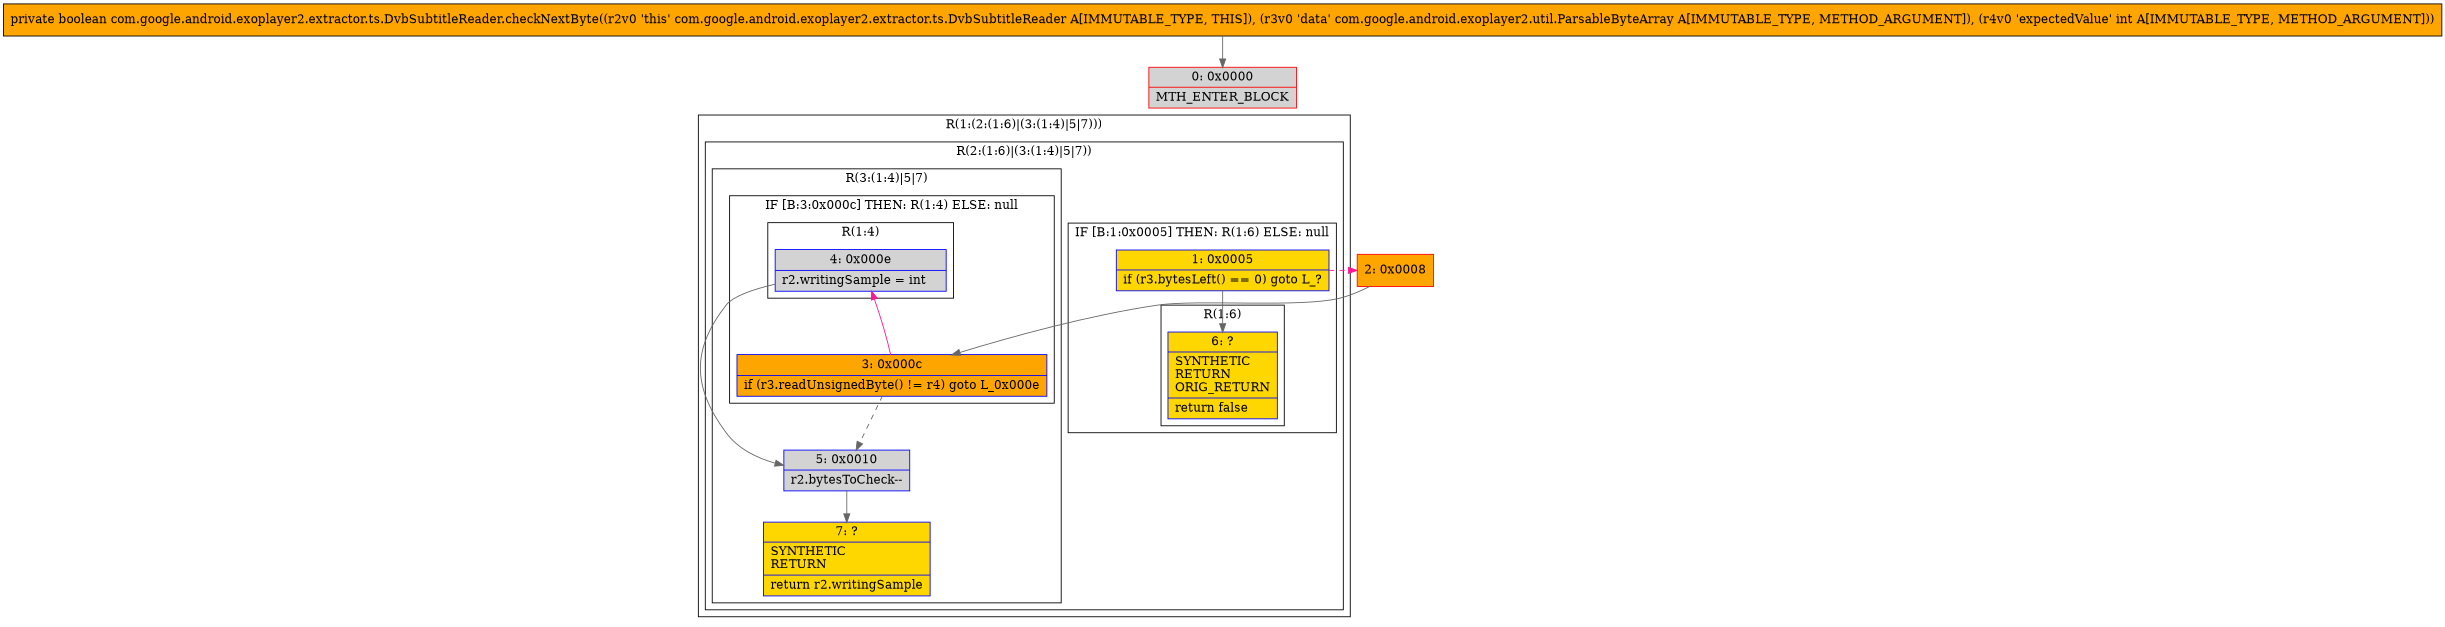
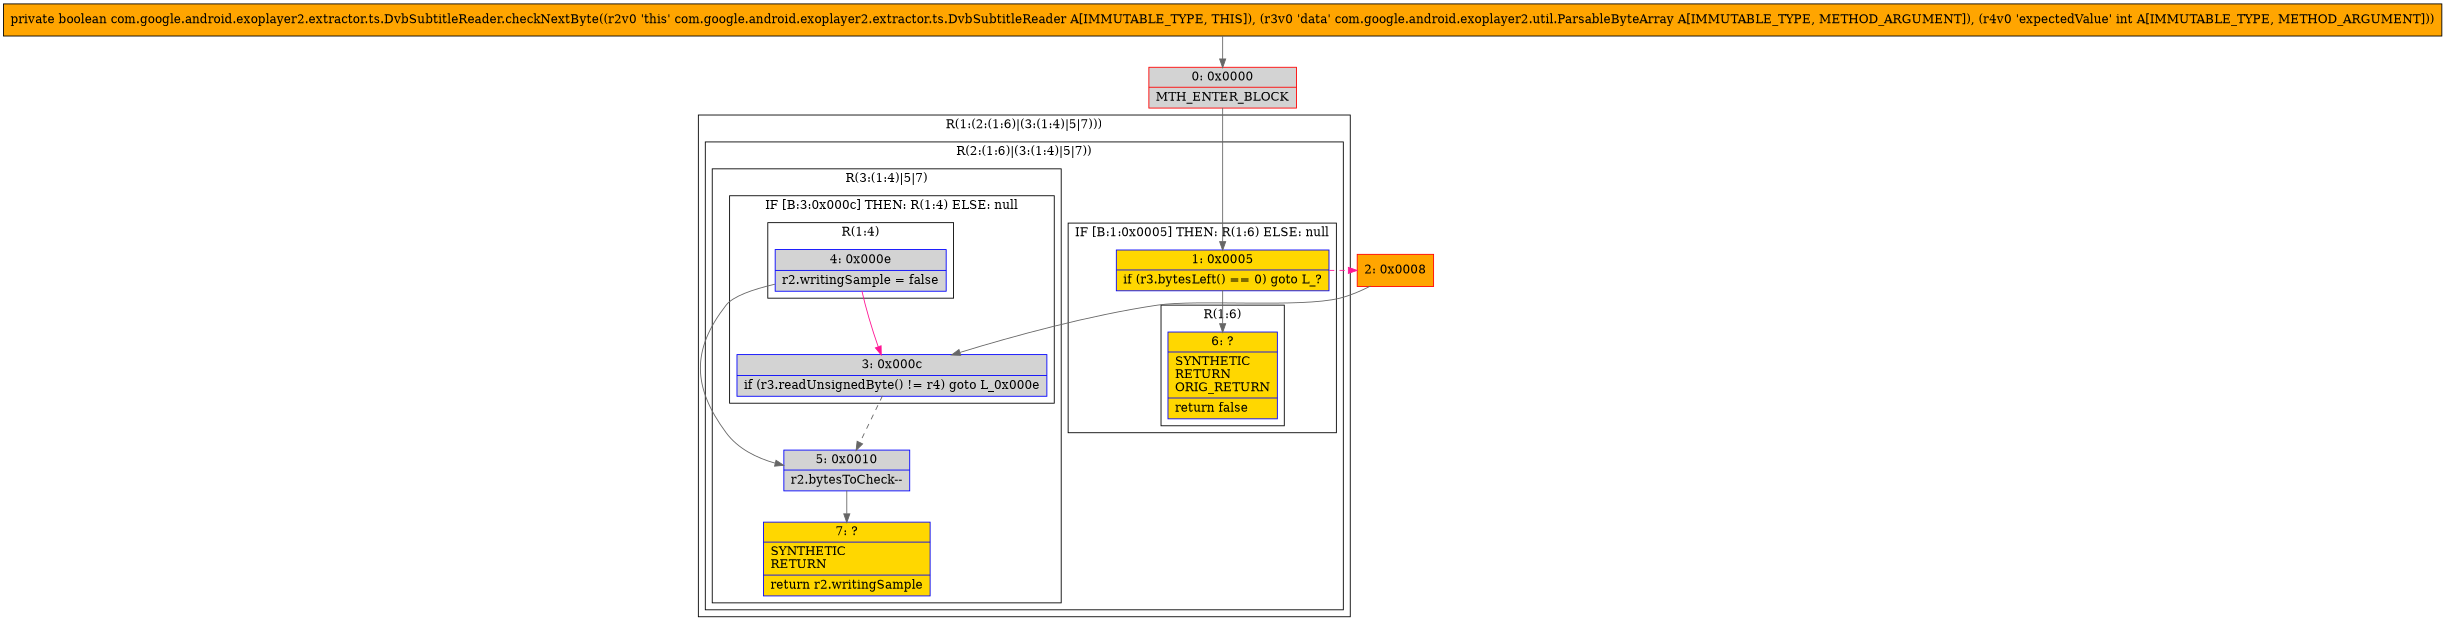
edge "0: 0x0000" -> "1: 0x0005": added
node "4: 0x000e": text "r2.writingSample = int" -> "r2.writingSample = false"
edge "3: 0x000c" -> "4: 0x000e": reversed
node "3: 0x000c": fillcolor orange -> lightgrey
